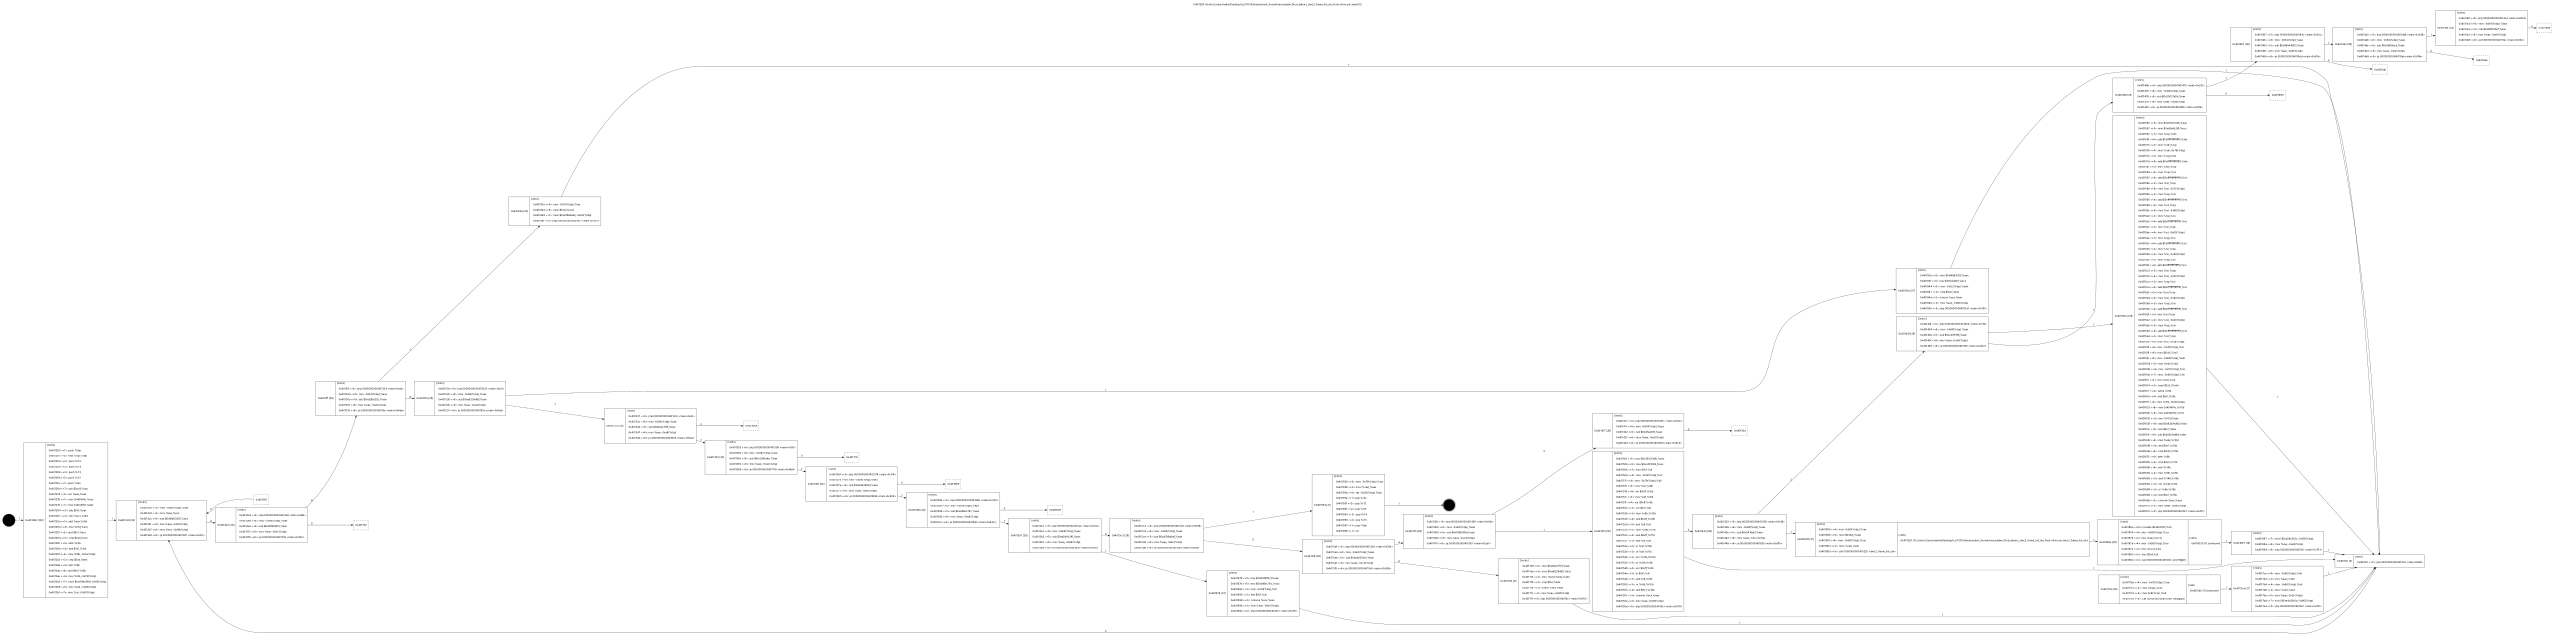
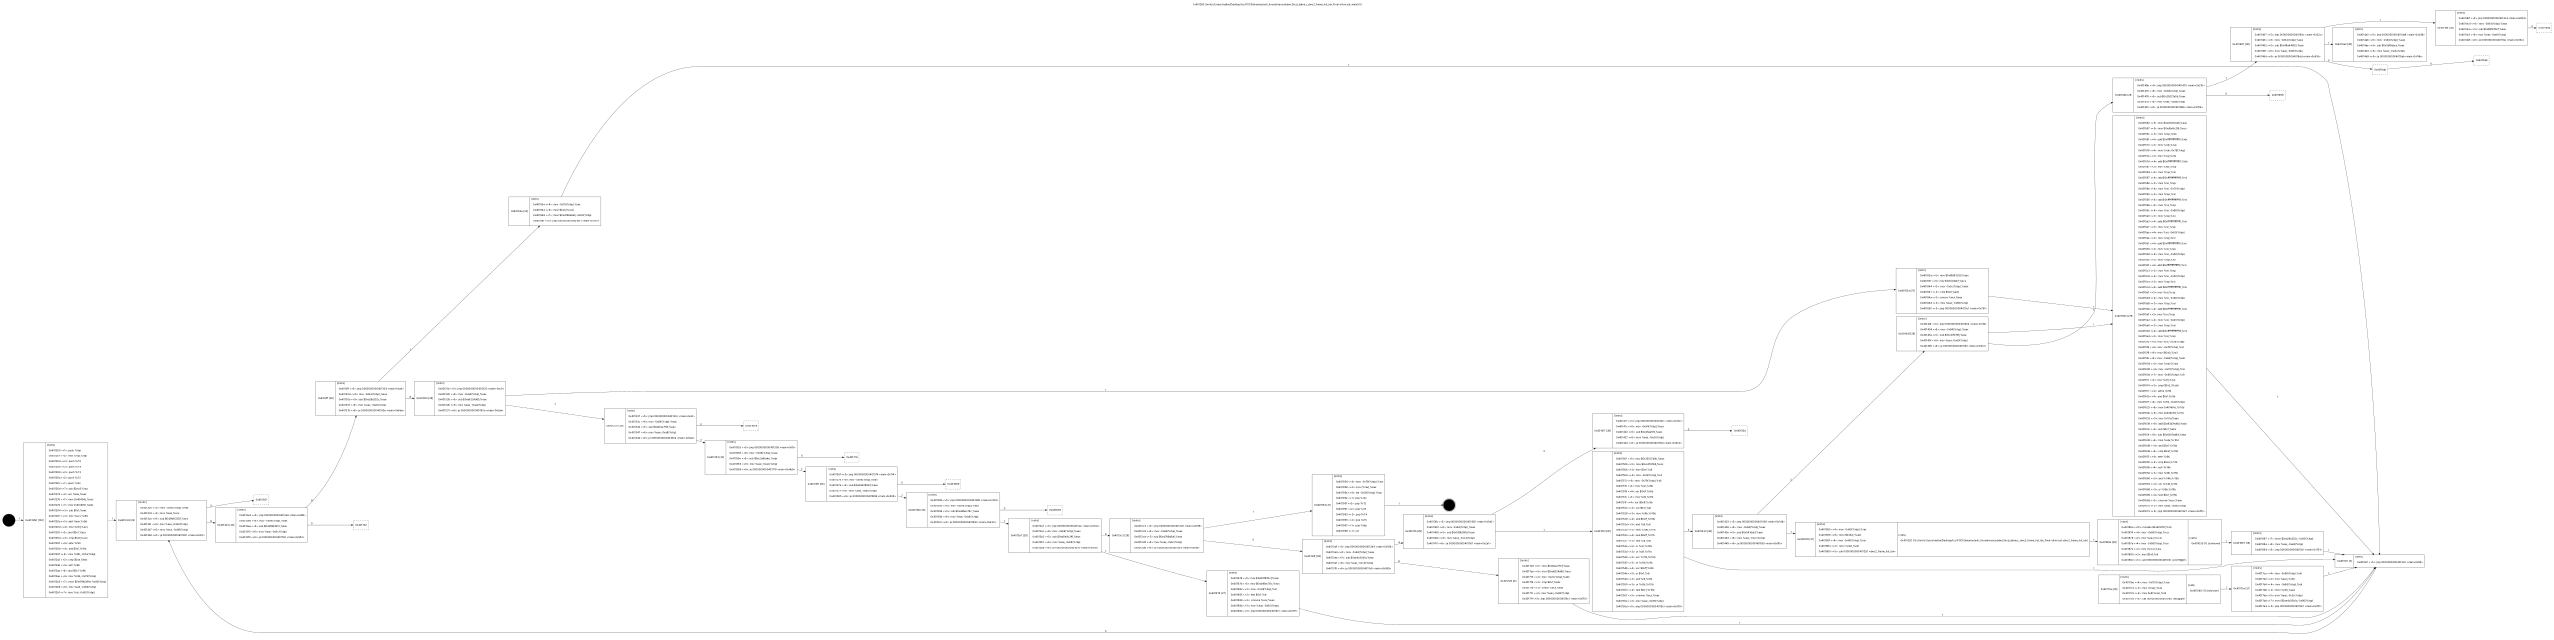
edge "0x4014a3 [28]" -> "0x4014bf [28]": now "0x401487 [28]" -> "0x4014bf [28]"
edge "0x4014a3 [28]" -> "0x4019ab": now "0x4018dd" -> "0x4019ab"
edge "0x40183a [27]" -> "0x4019c1 [5]": now "0x40183a [27]" -> "0x401562 [278]"
edge "0x401921" -> "0x4012c6 [29]": reversed
